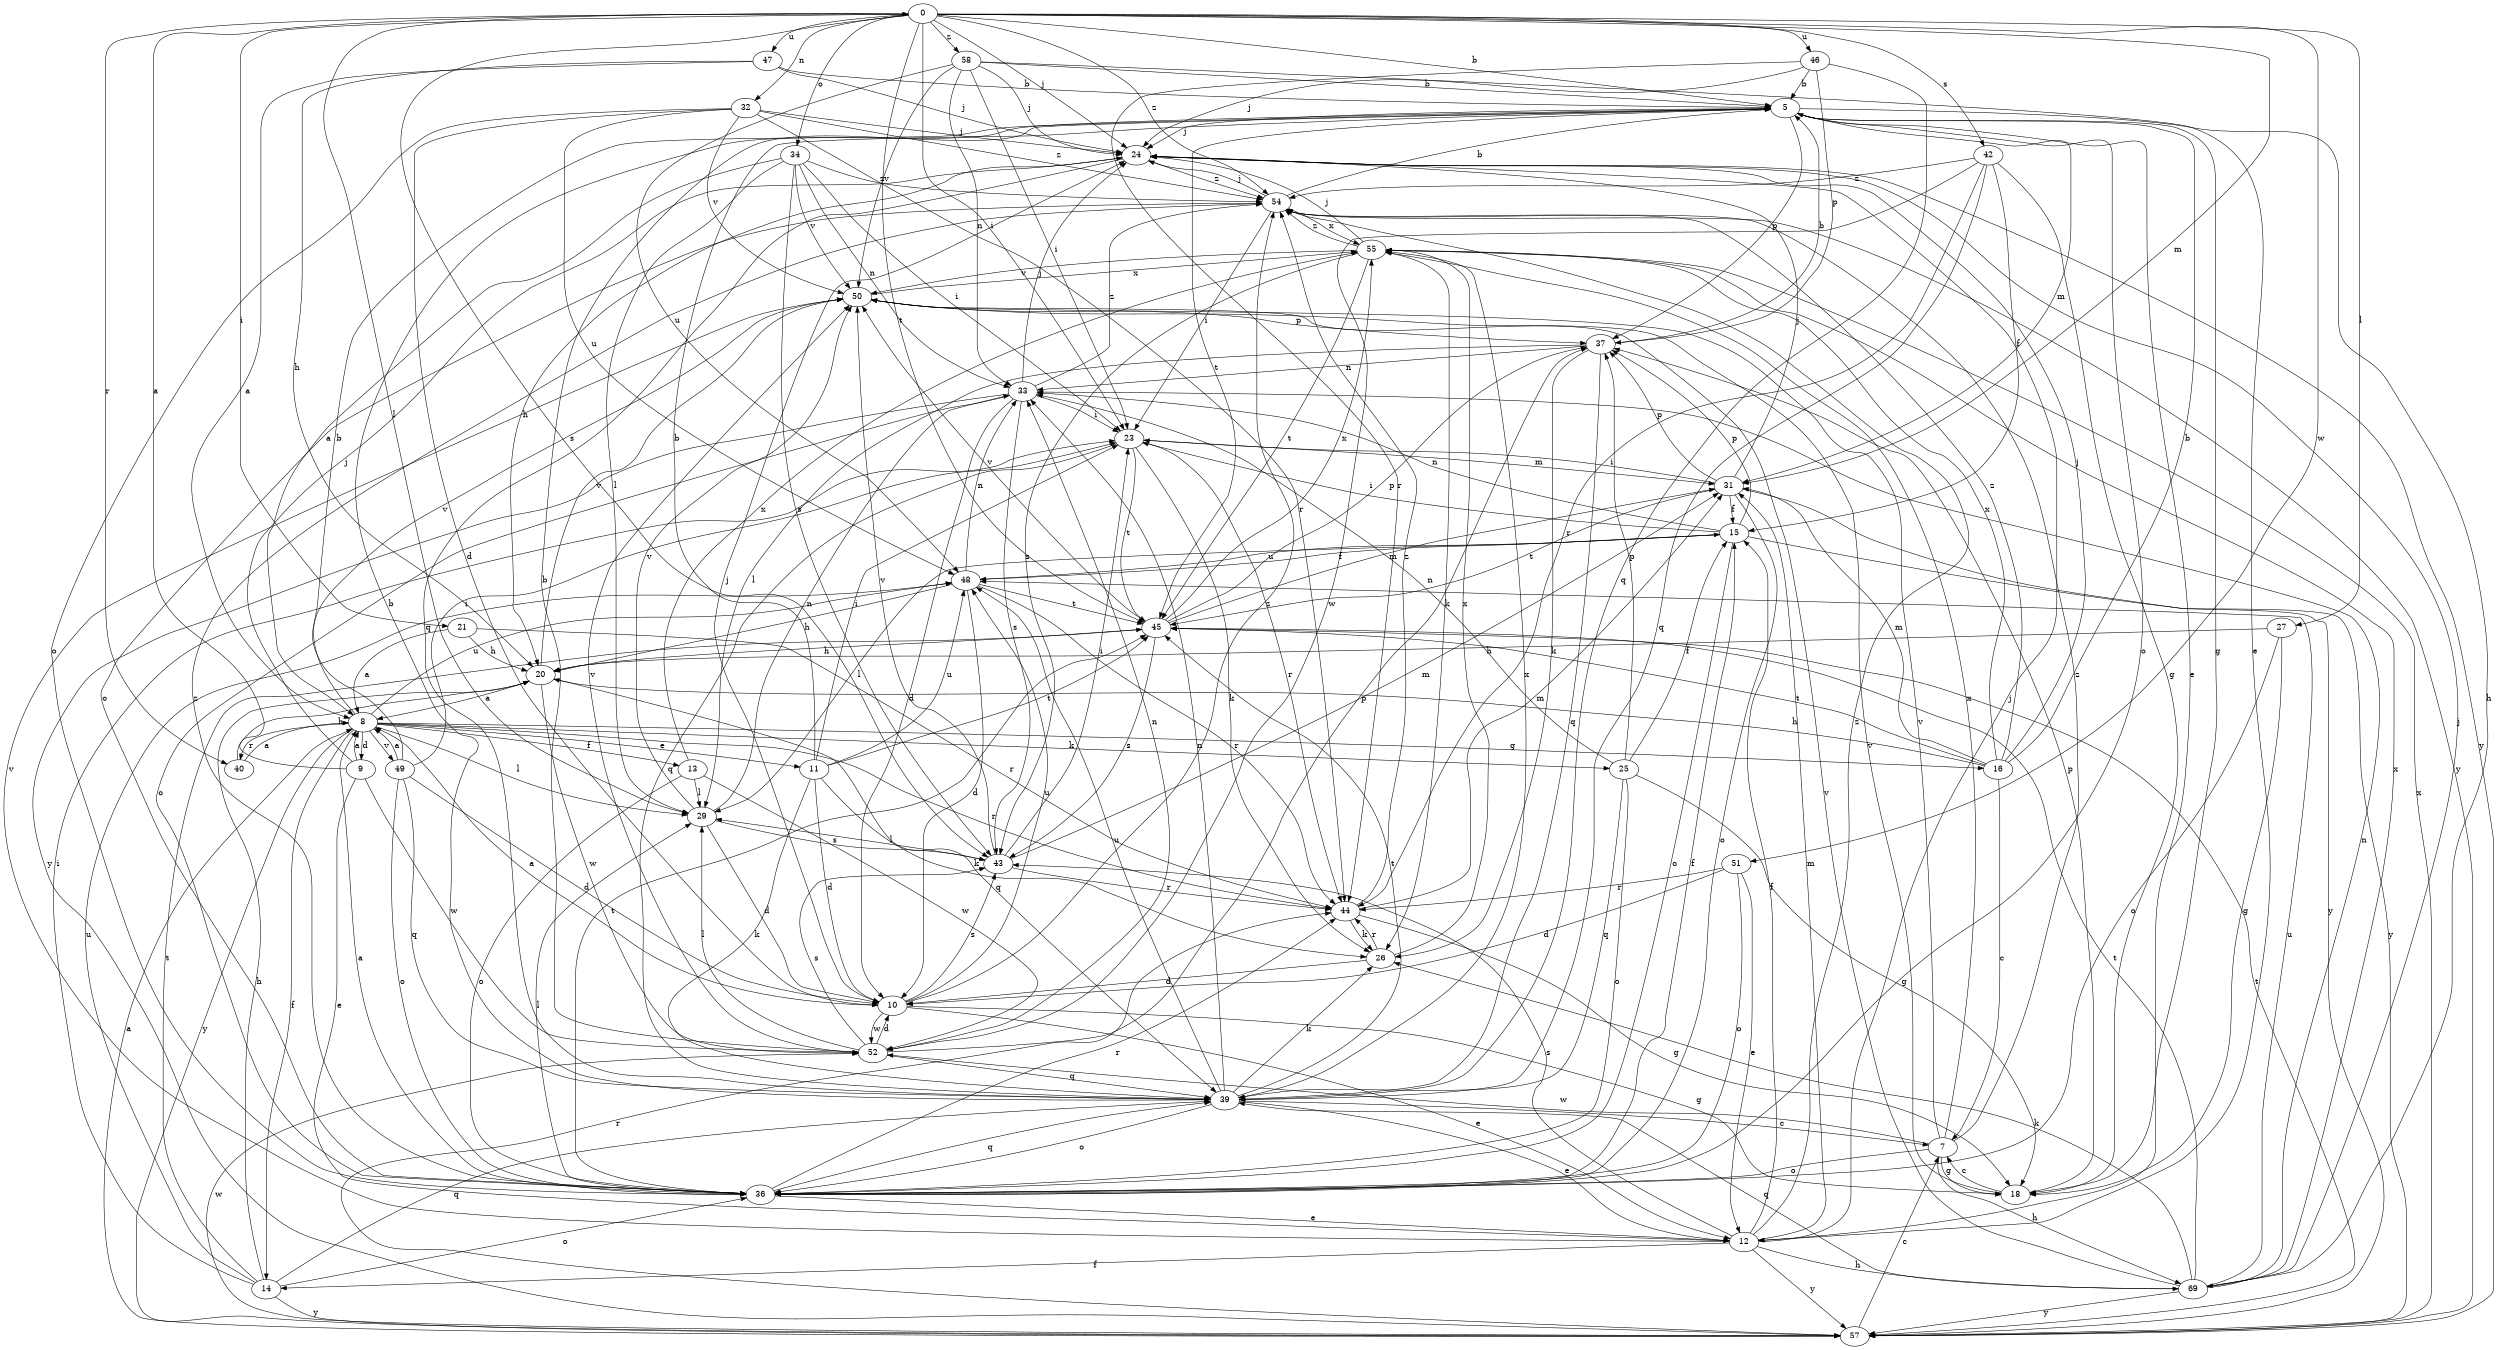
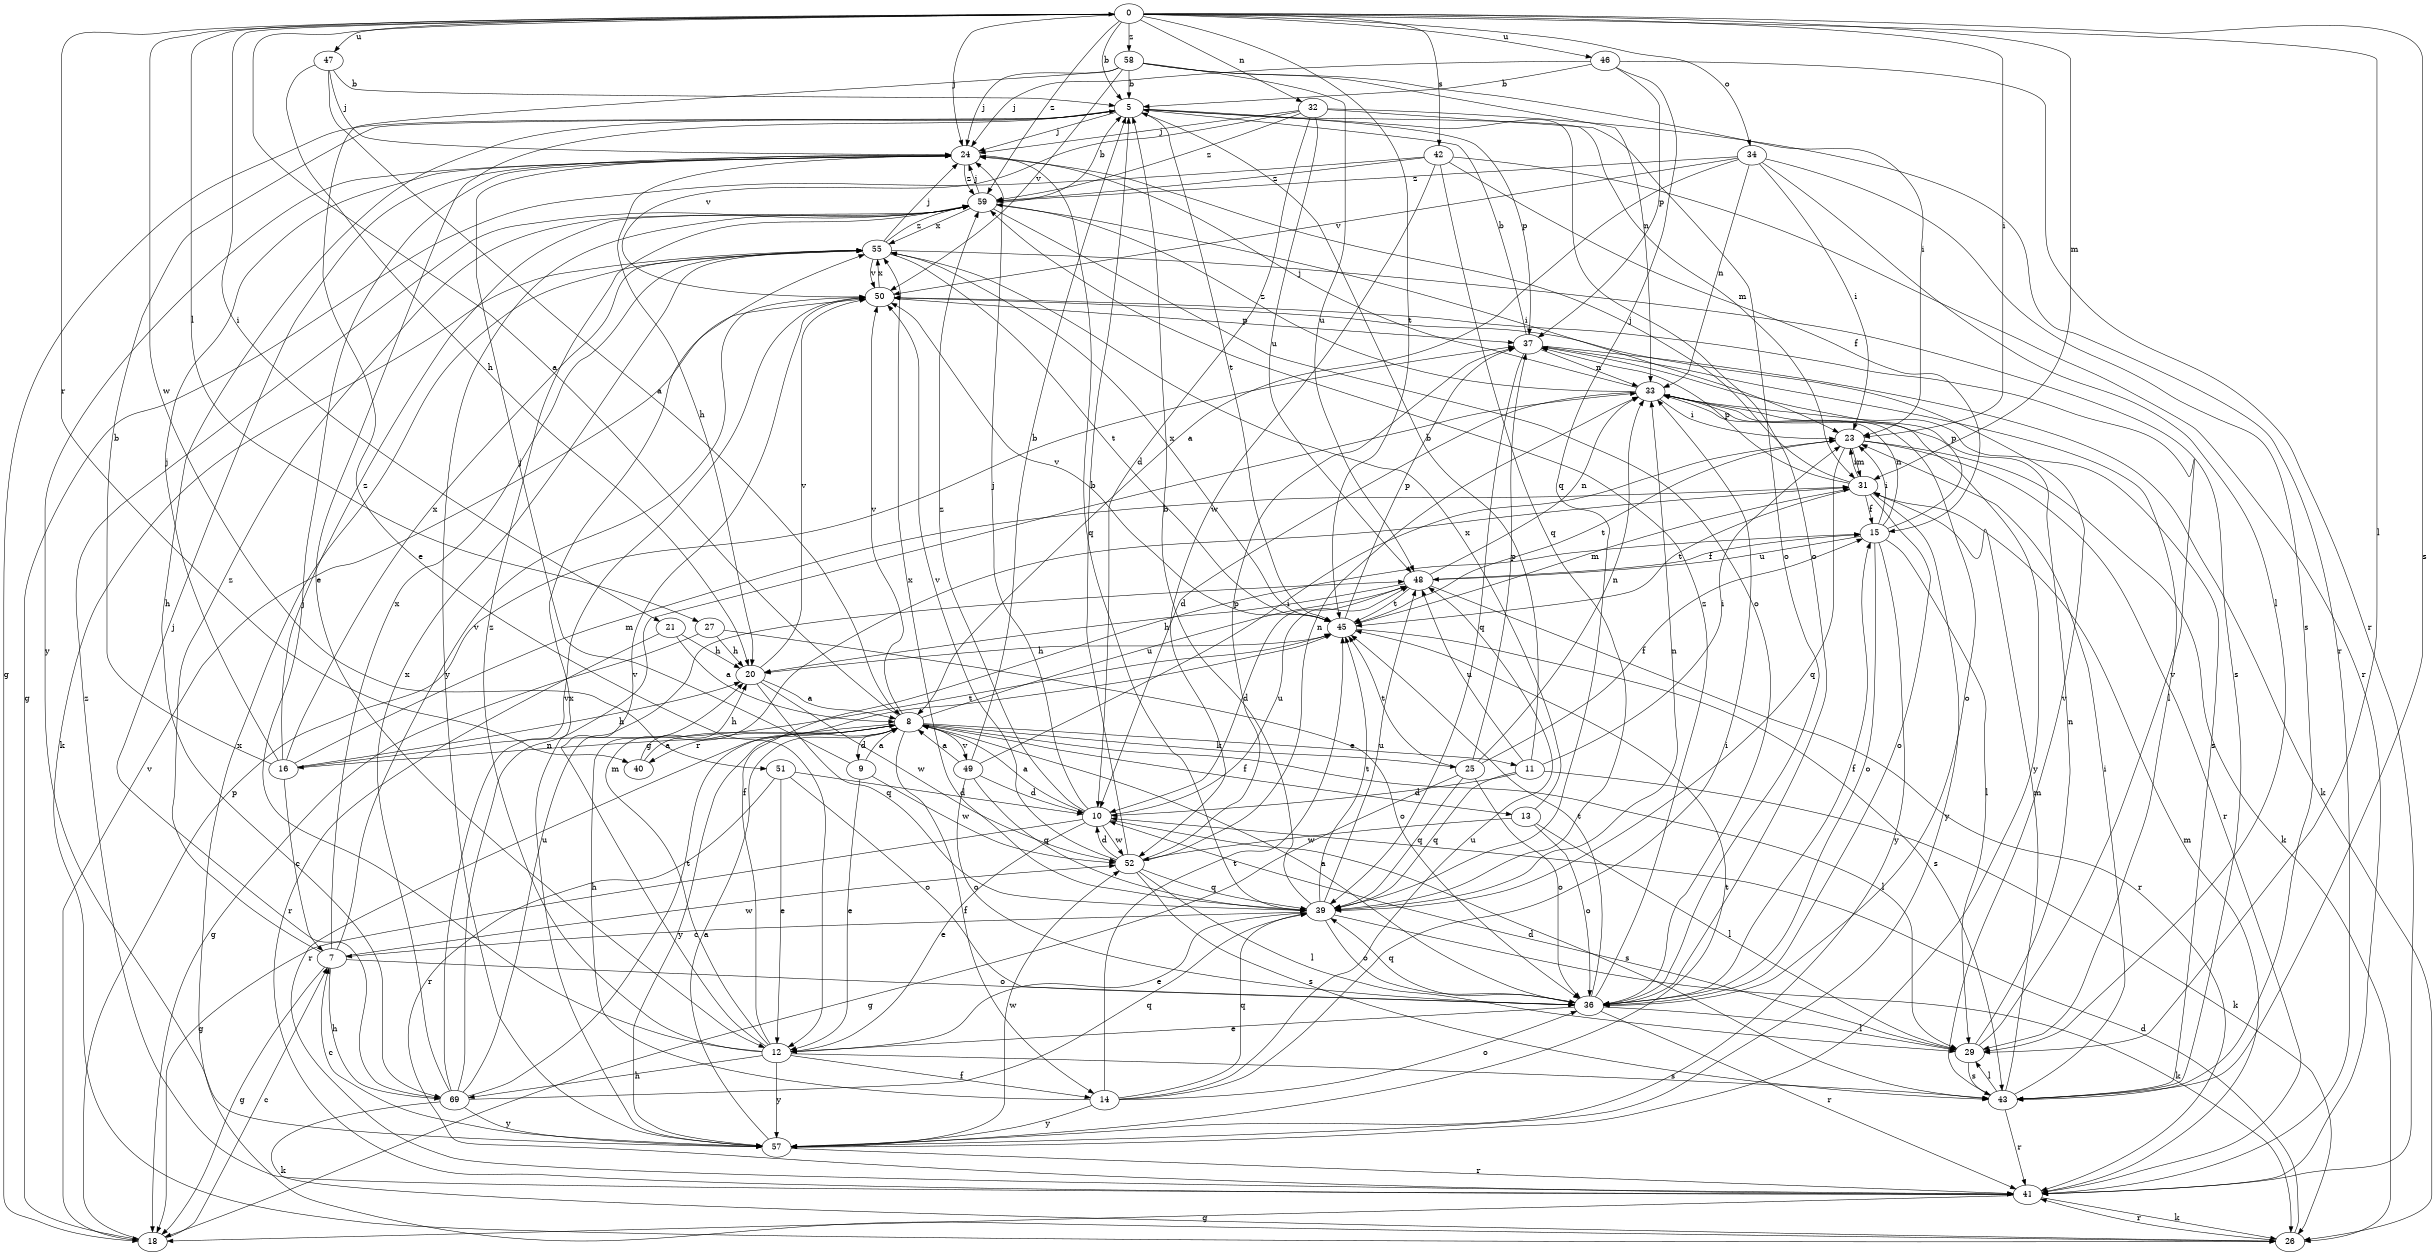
edge "9" -> "0": now "8" -> "0"
node "54": label "54" -> "59"
edge "14" -> "23": now "14" -> "33"
edge "11" -> "45": now "25" -> "45"
node "44": label "44" -> "41"
edge "11" -> "39": label "k" -> "q"
